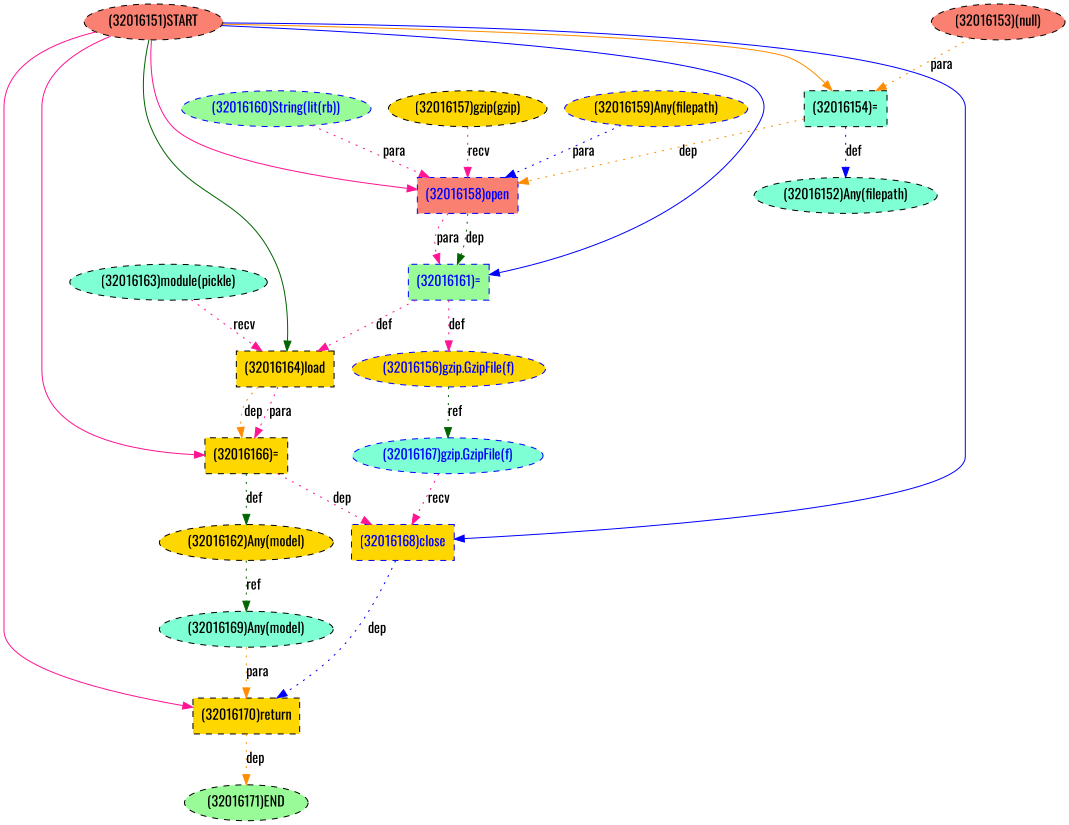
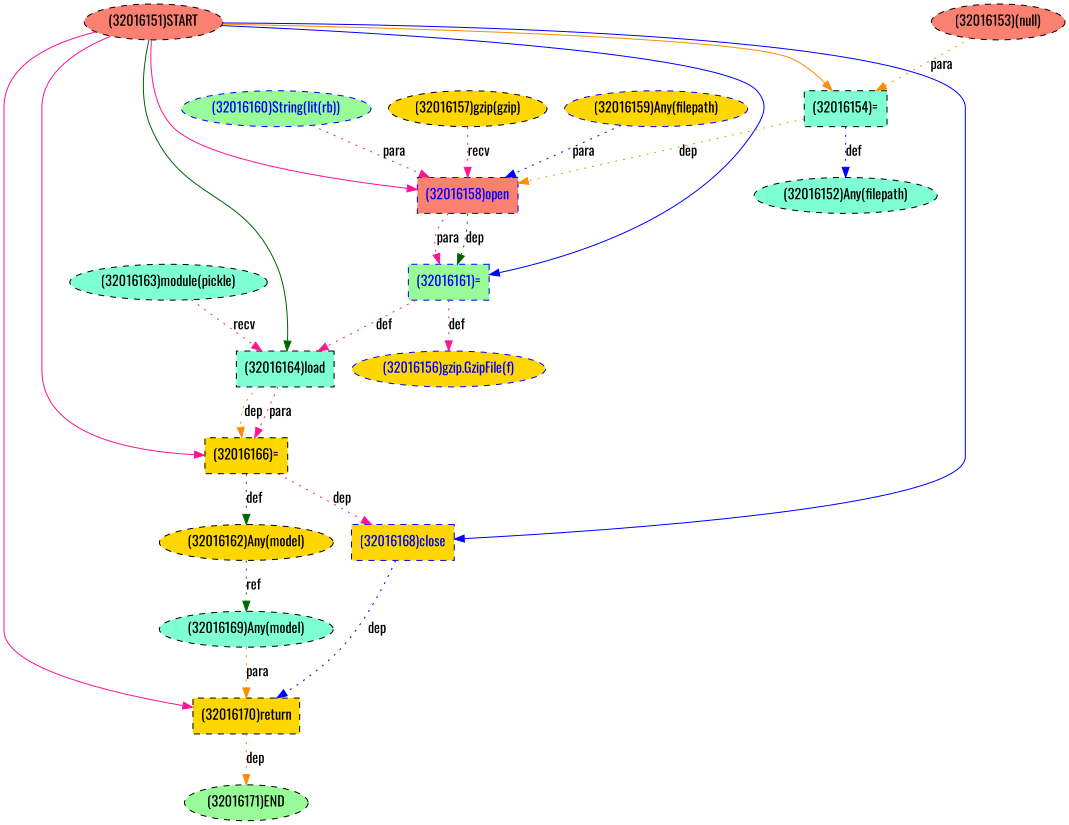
node "(32016164)load": fillcolor gold -> aquamarine
node "(32016167)gzip.GzipFile(f)": removed
